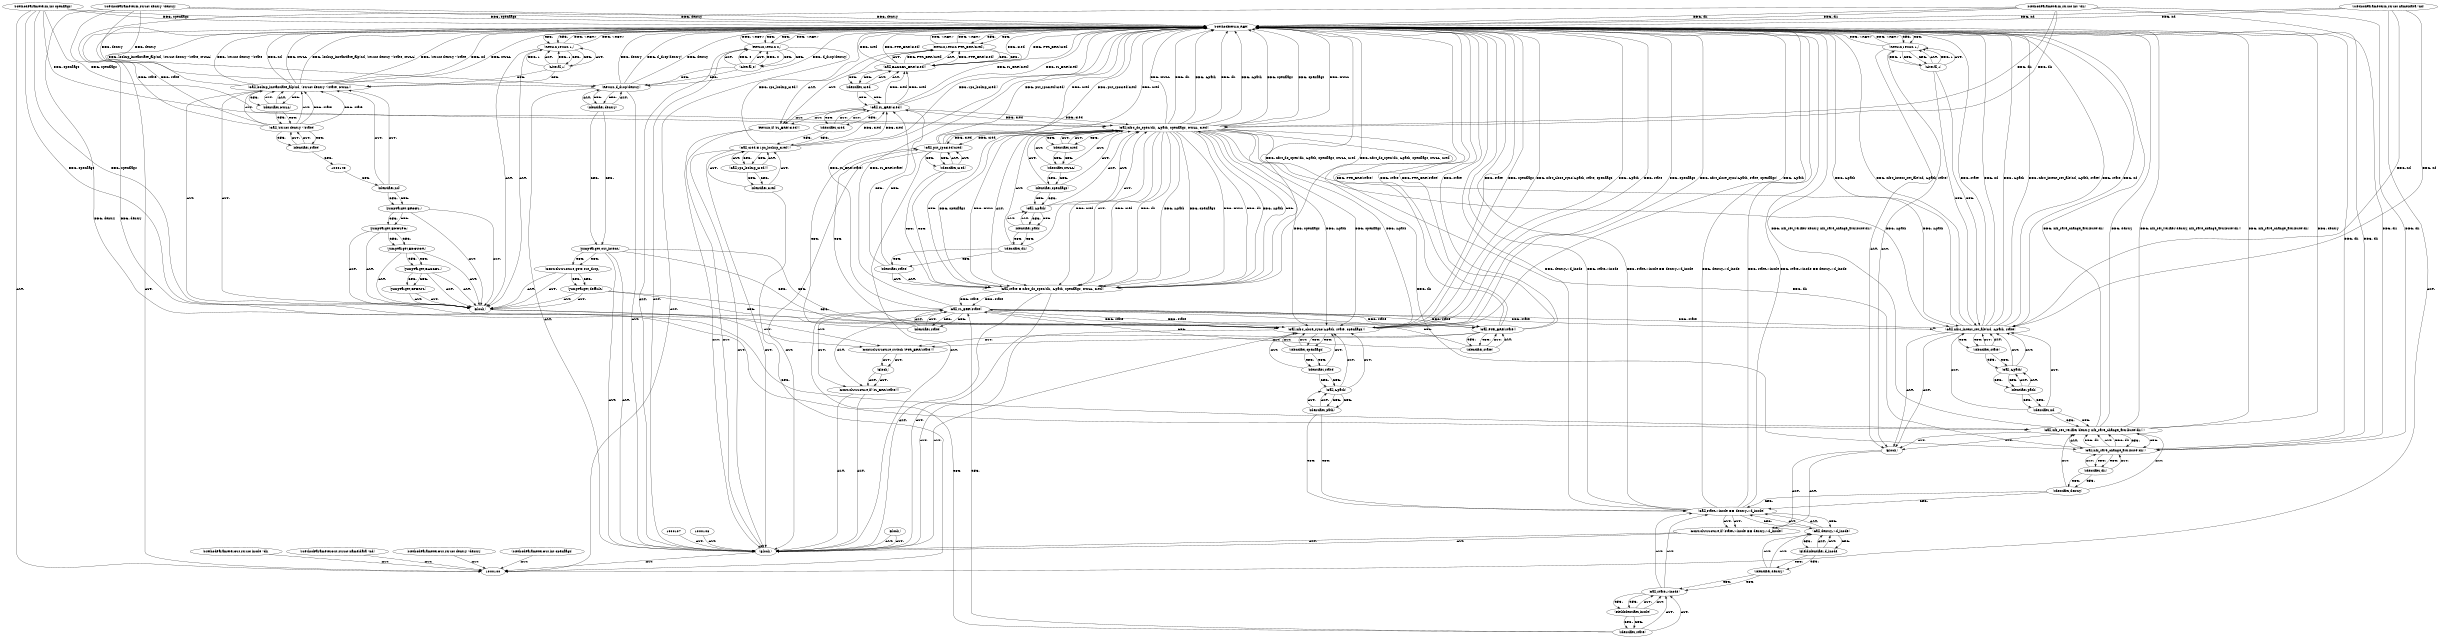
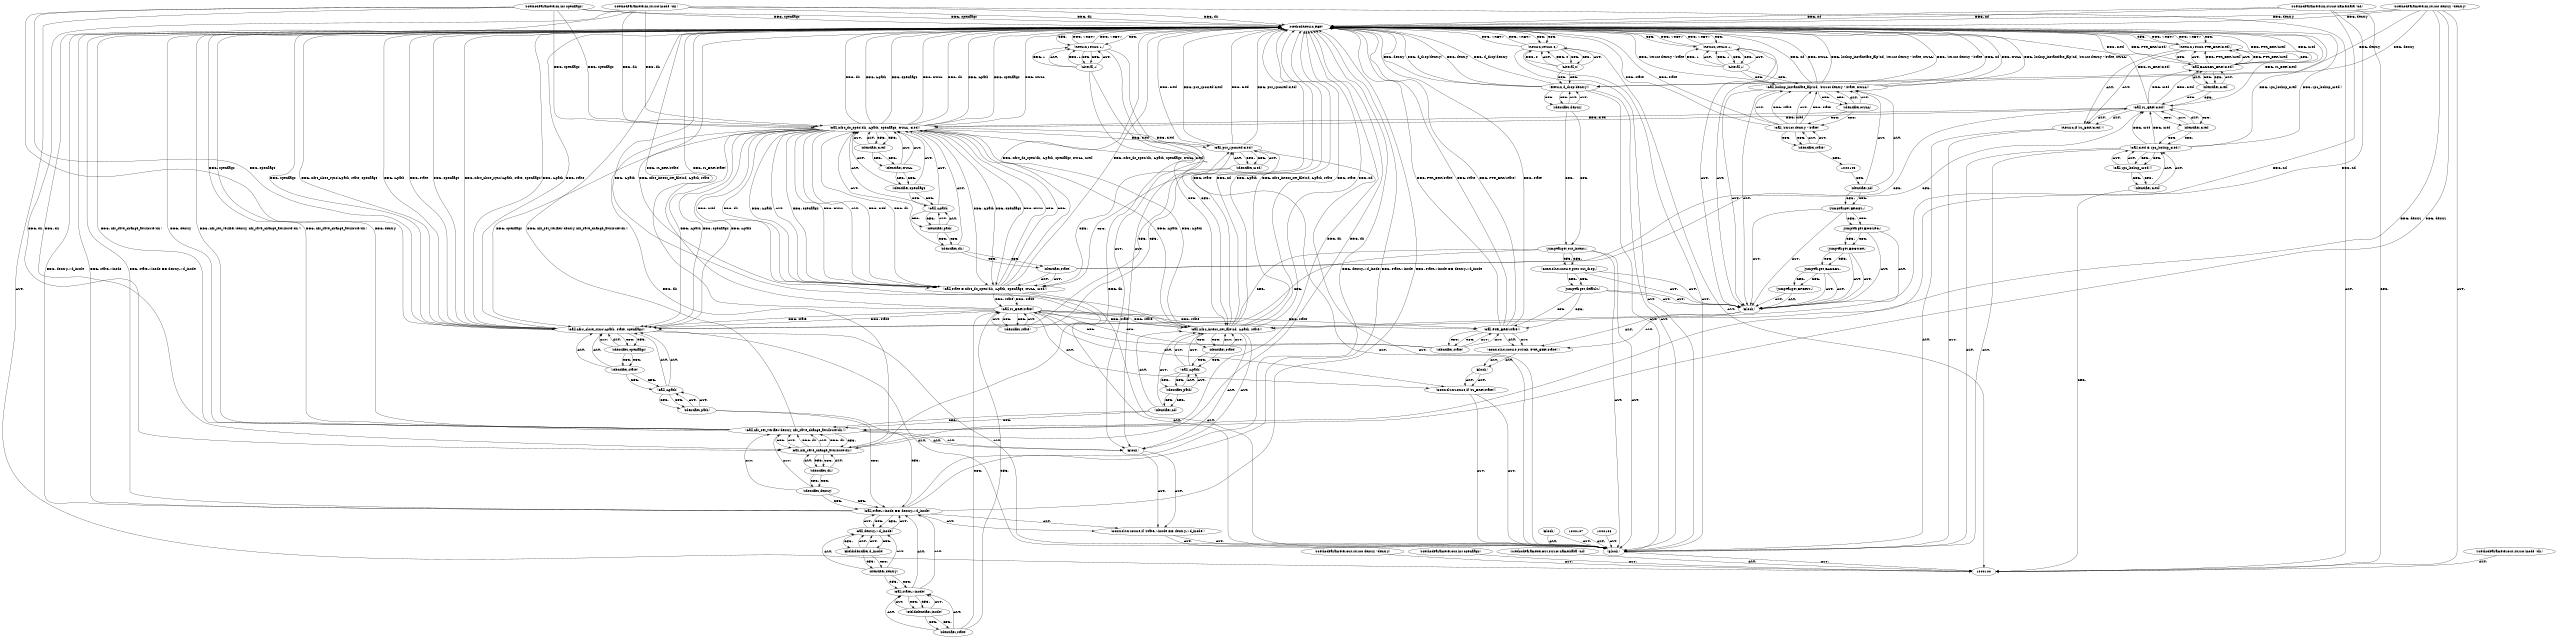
node "(MethodParameterIn,struct int *dir)": label "(MethodParameterIn,struct int *dir)" -> "(MethodParameterIn,struct inode *dir)"
edge "(MethodParameterIn,struct nameidata *nd)" -> "1000100": label "AST: " -> "CFG: "
edge "(MethodParameterIn,struct dentry *dentry)" -> "1000100": added, label "AST:"
